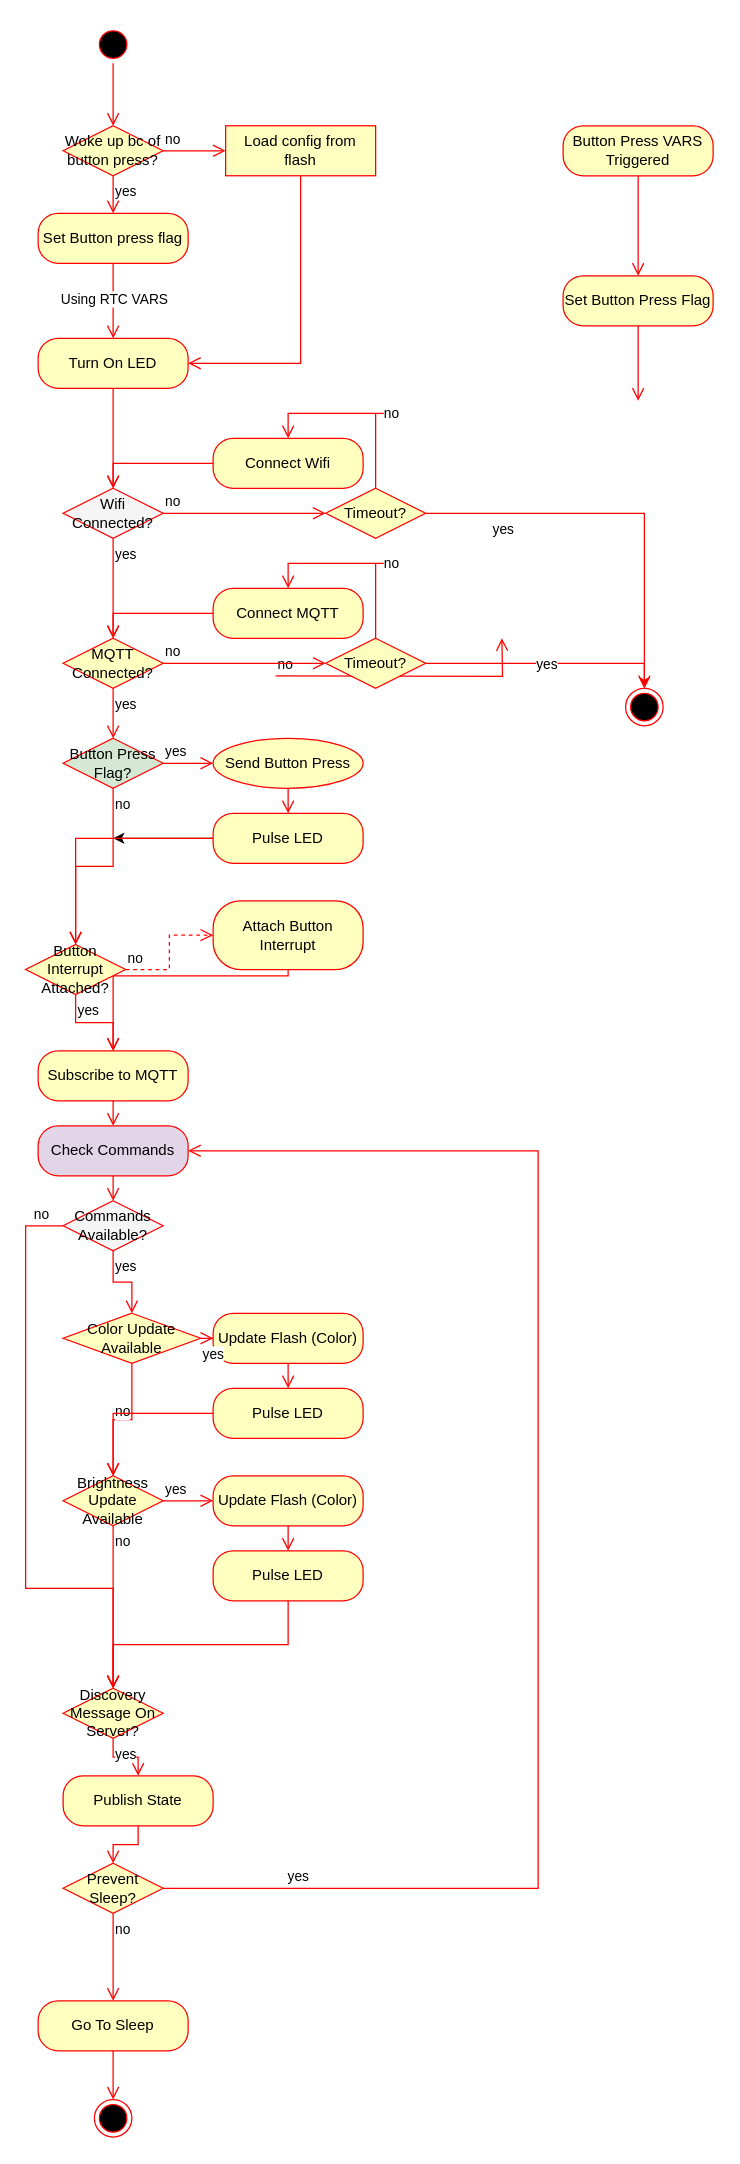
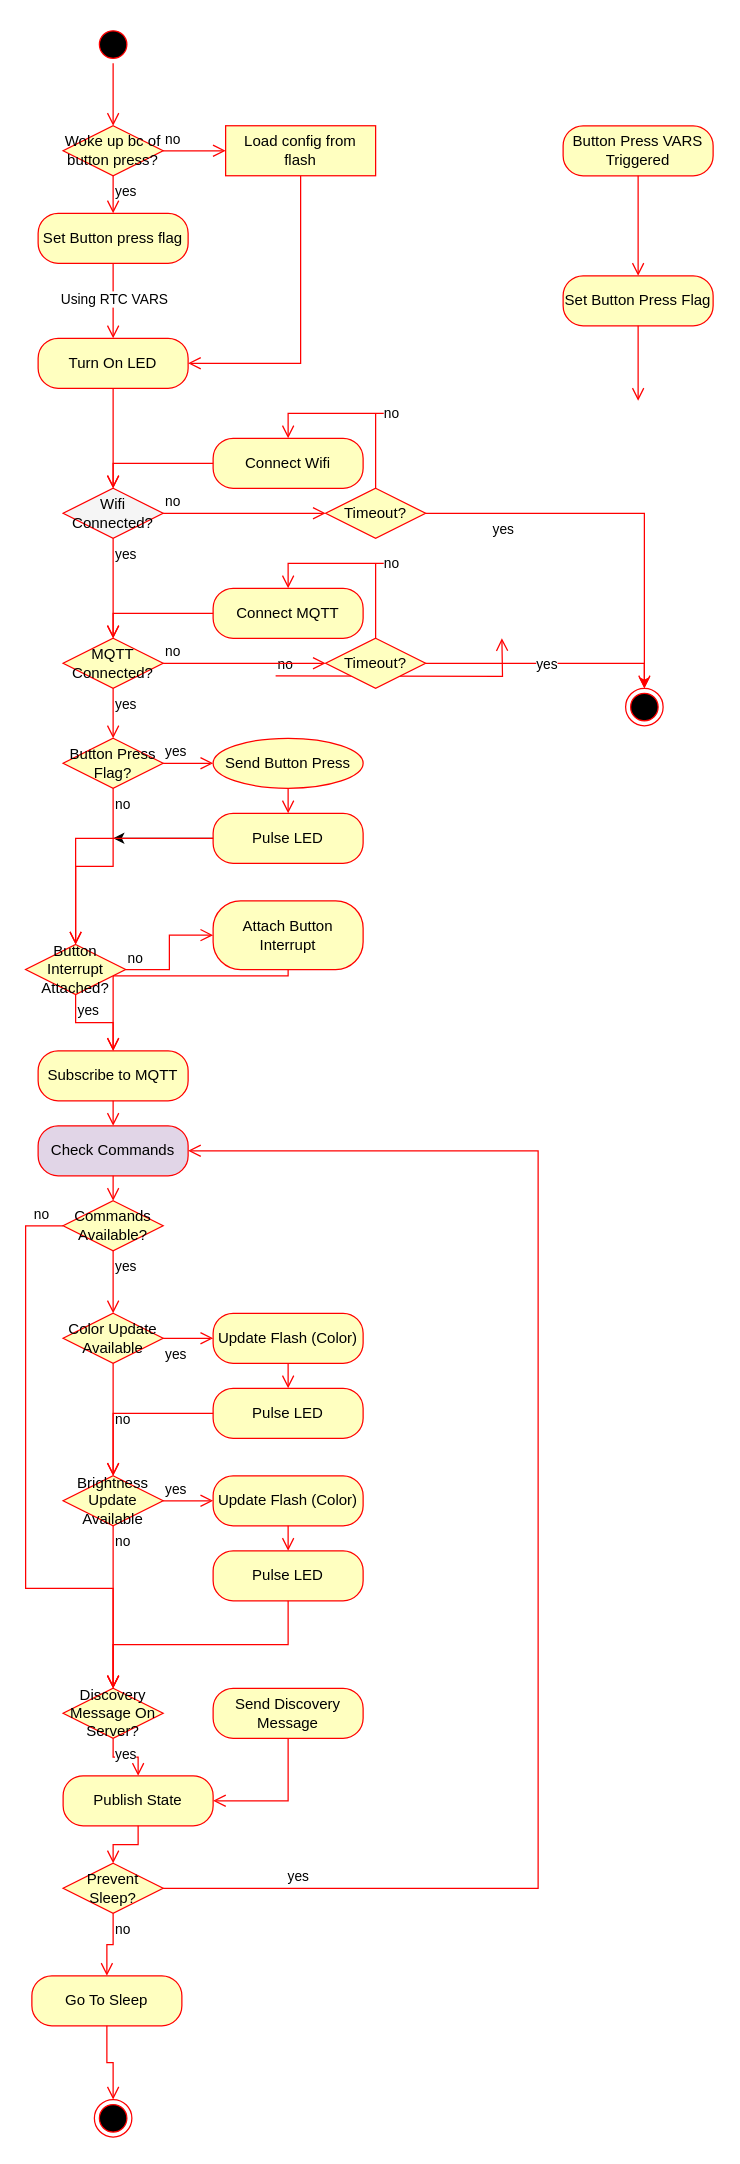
node "Button Press Flag?": fillcolor #d5e8d4 -> #ffffc0
edge "Button Interrupt Attached?" -> "Attach Button Interrupt": style dashed -> solid
node "Commands Available?": fillcolor #f5f5f5 -> #ffffc0
node "Color Update Available": size 138x50 -> 100x50
node "Send Discovery Message": added
edge "Send Discovery Message" -> "Publish State": added
node "Go To Sleep": moved (113, 2026) -> (107, 2001)
